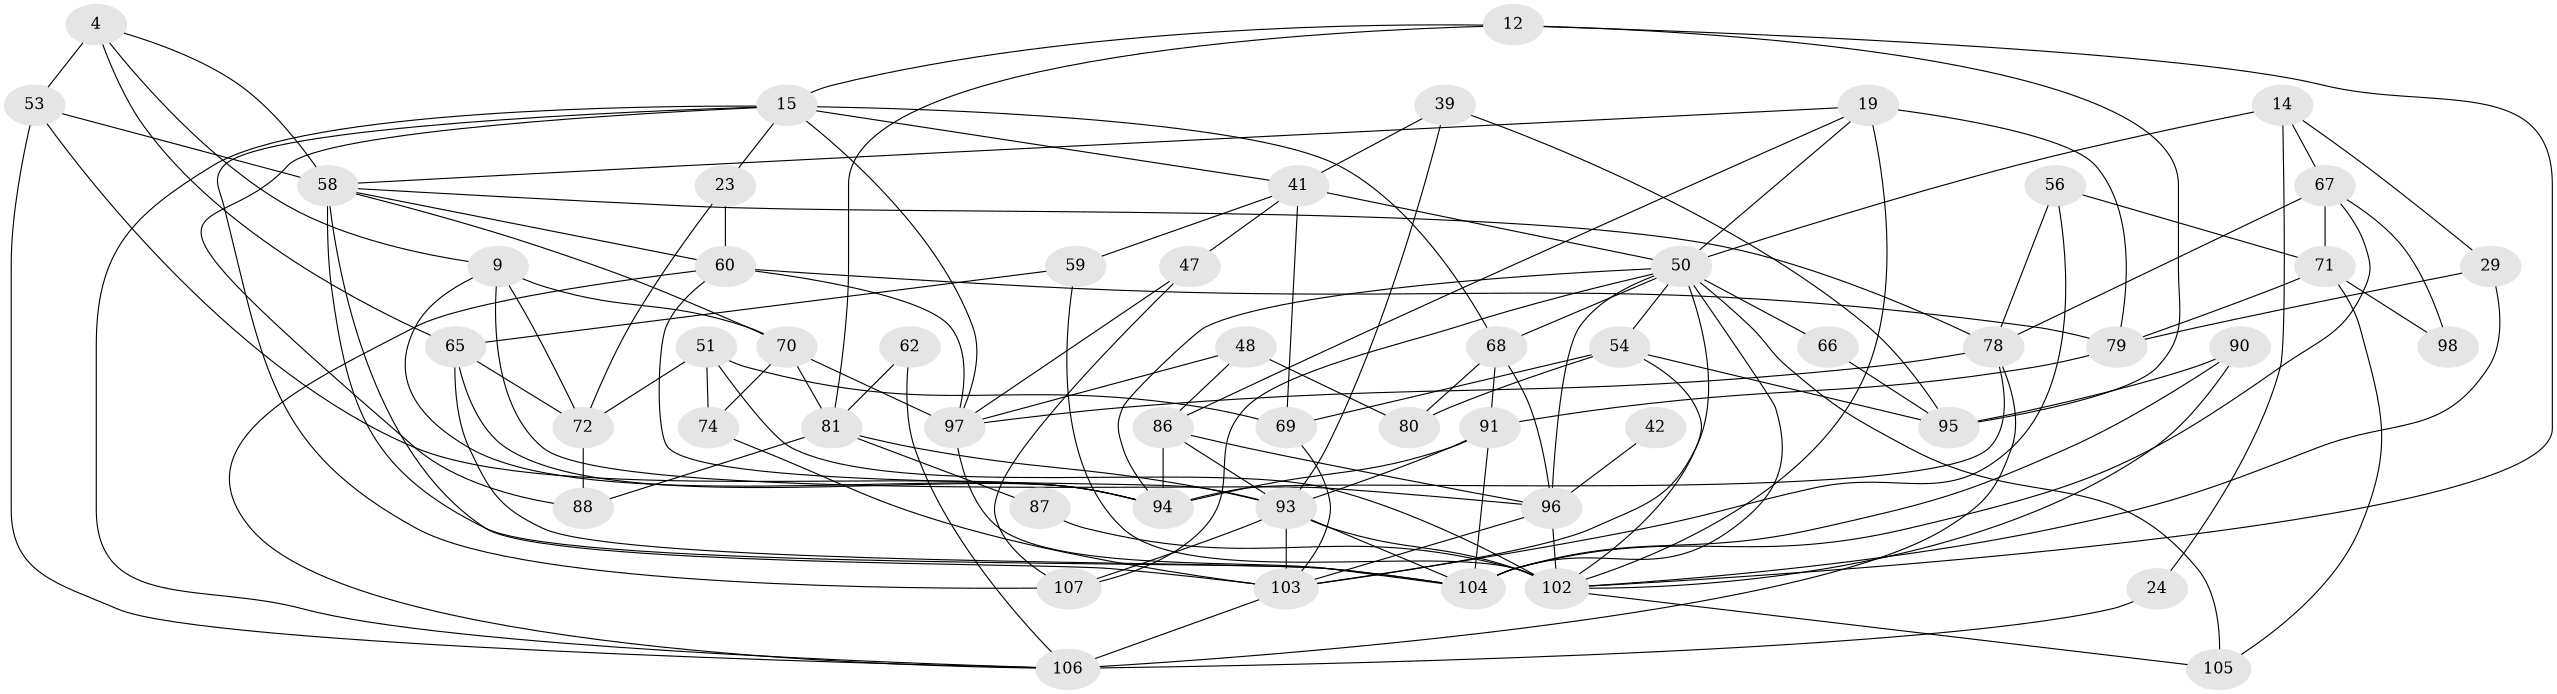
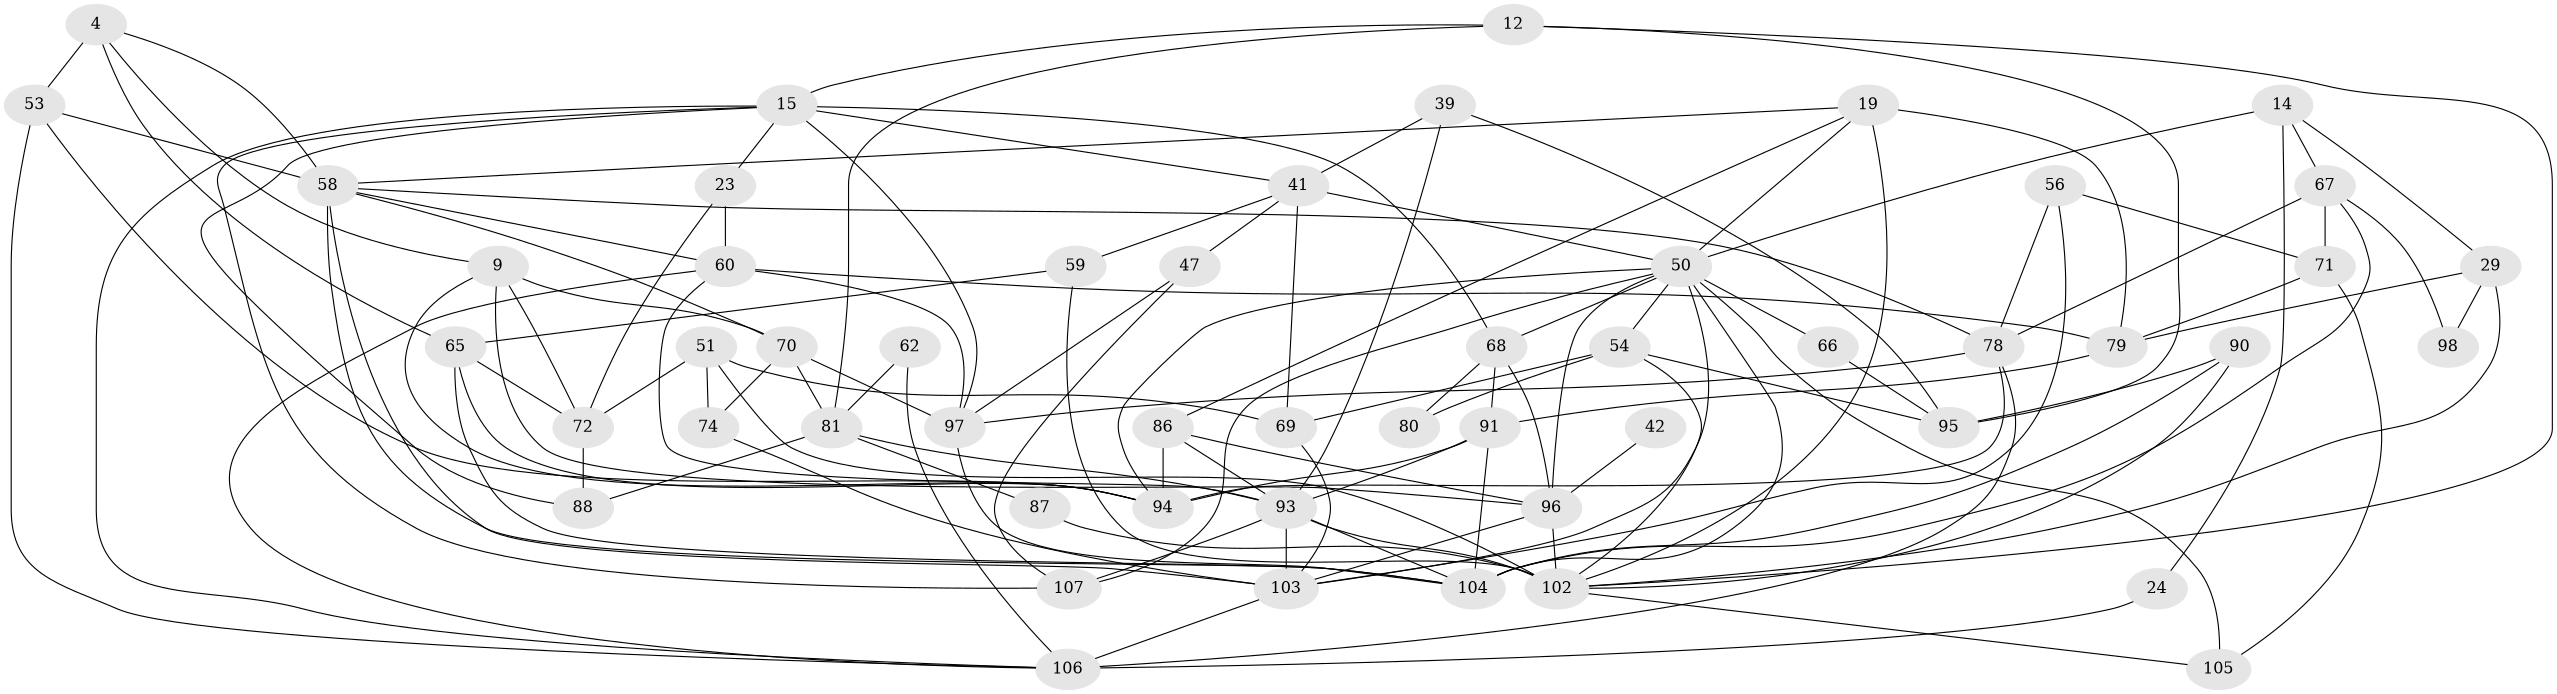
edge "71" -- "98": now "29" -- "98"
node "48": removed
